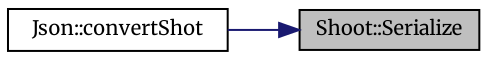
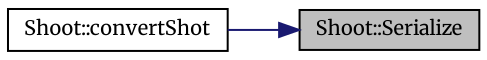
node "Json::convertShot": label "Json::convertShot" -> "Shoot::convertShot"
